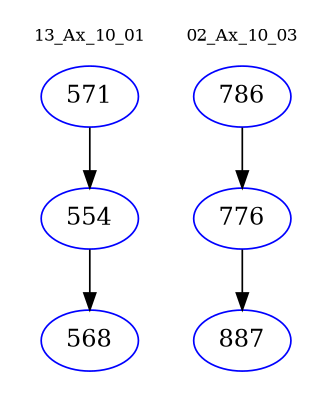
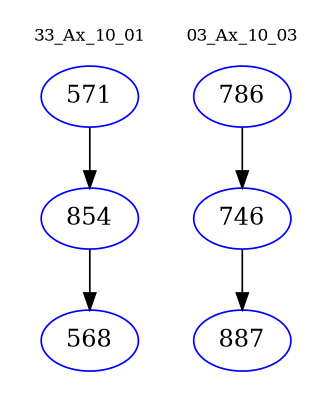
cluster "13_Ax_10_01": label "13_Ax_10_01" -> "33_Ax_10_01"
cluster "02_Ax_10_03": label "02_Ax_10_03" -> "03_Ax_10_03"
node "554": label "554" -> "854"
node "776": label "776" -> "746"
